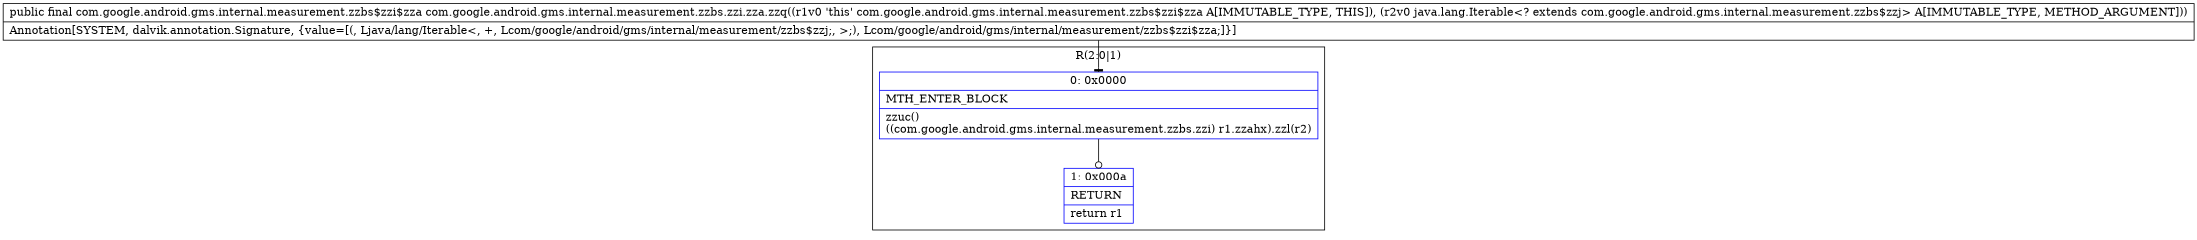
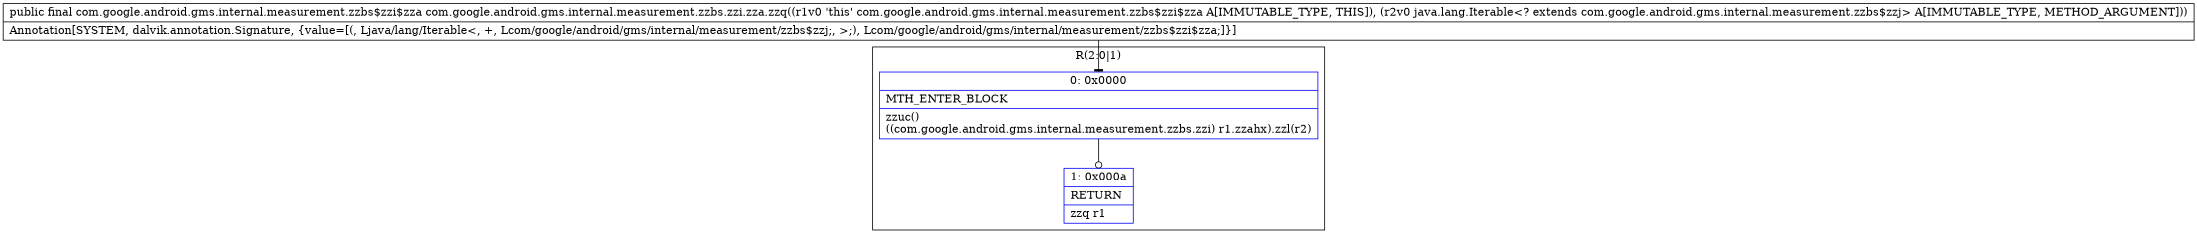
node "1: 0x000a": text "return r1" -> "zzq r1"
